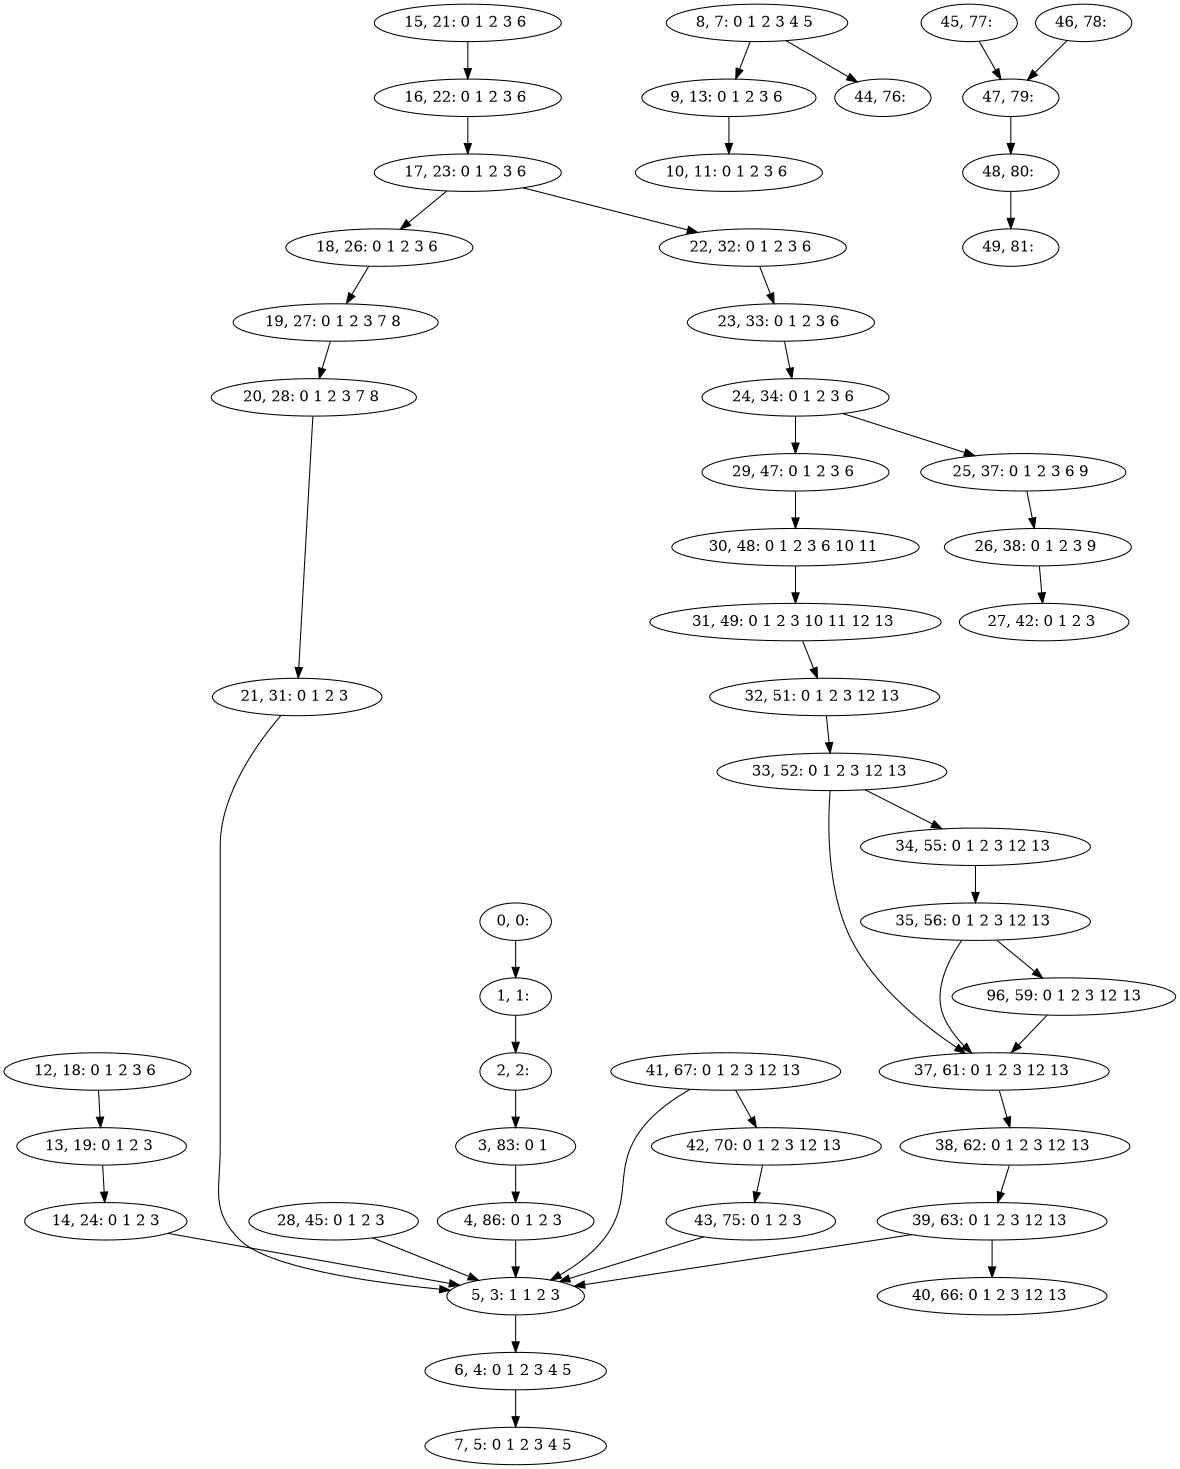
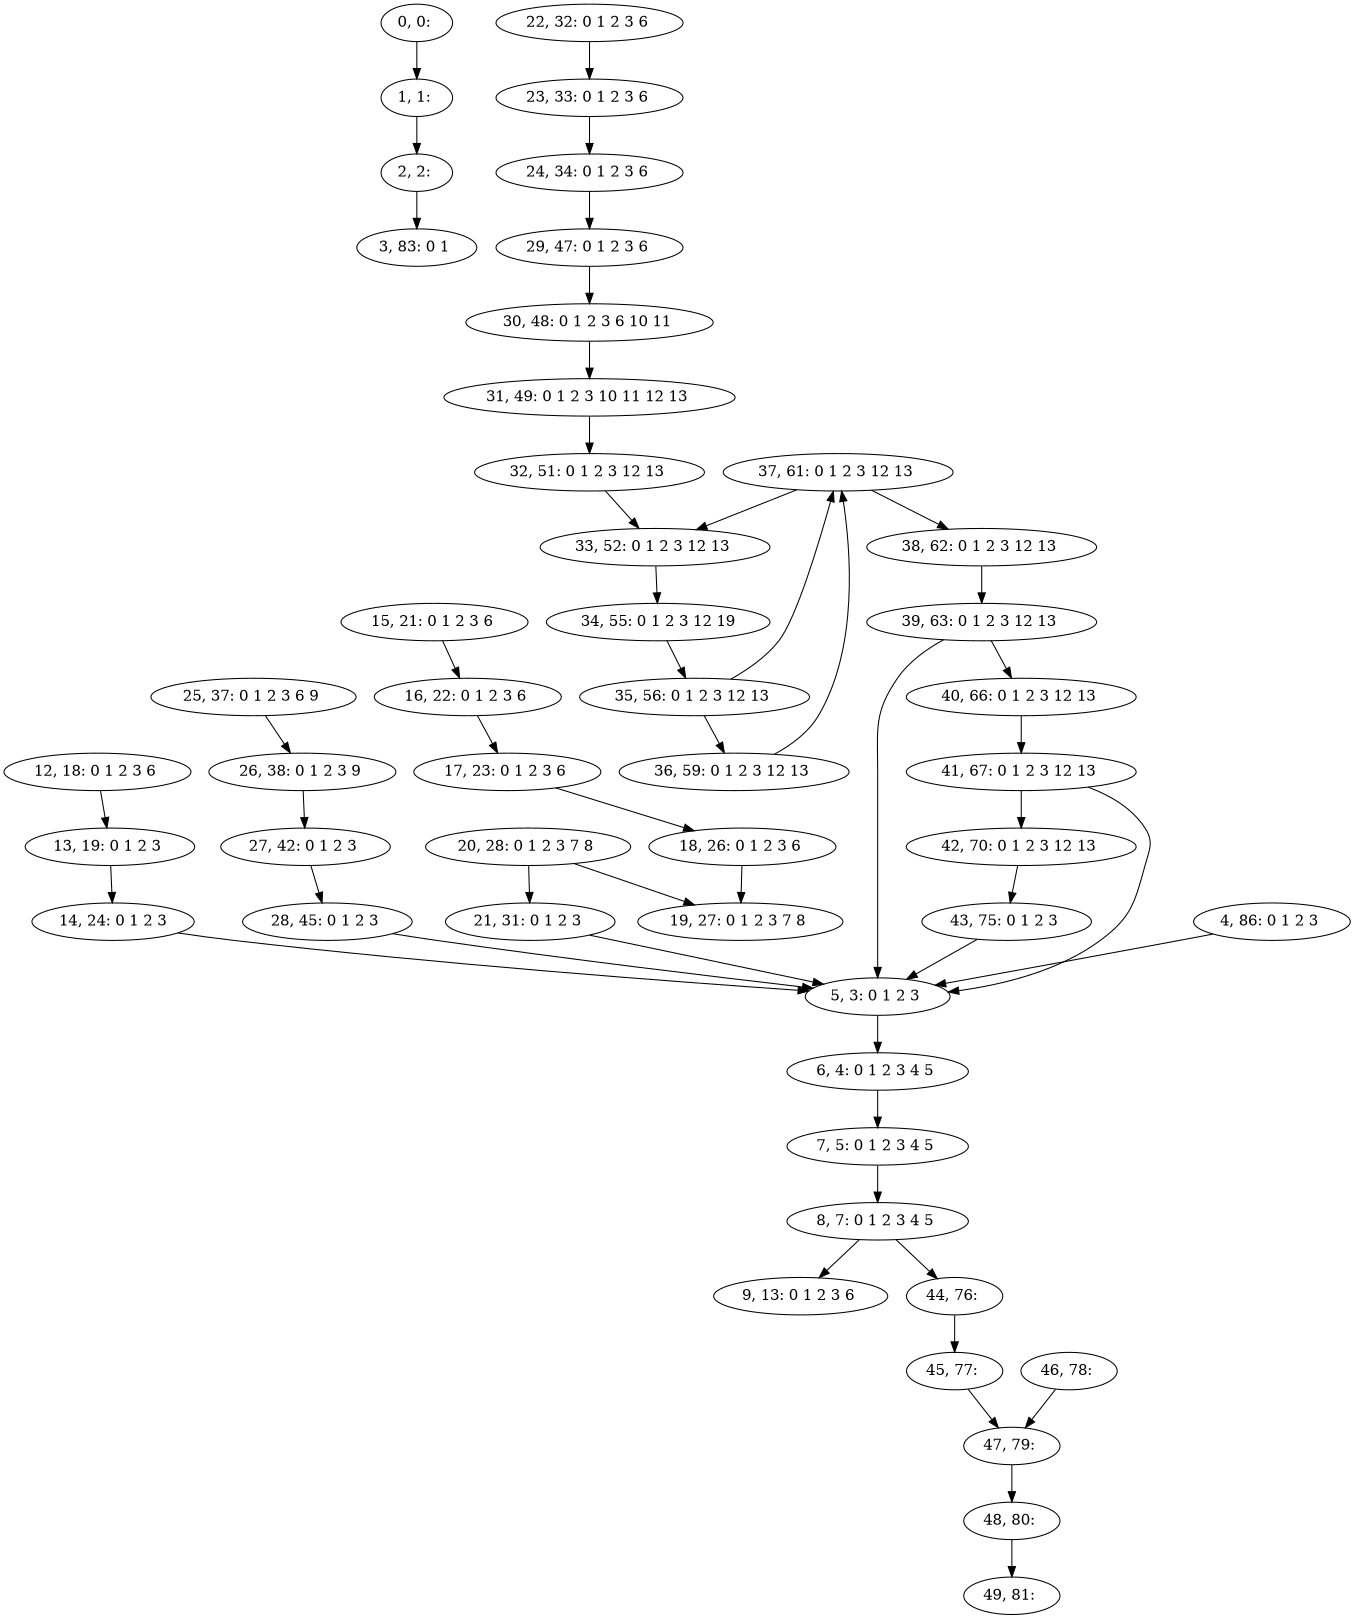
node "10, 11: 0 1 2 3 6": removed
edge "17, 23: 0 1 2 3 6" -> "22, 32: 0 1 2 3 6": removed
edge "19, 27: 0 1 2 3 7 8" -> "20, 28: 0 1 2 3 7 8": reversed
edge "24, 34: 0 1 2 3 6" -> "25, 37: 0 1 2 3 6 9": removed
edge "40, 66: 0 1 2 3 12 13" -> "41, 67: 0 1 2 3 12 13": added
node "34, 55: 0 1 2 3 12 13": label "34, 55: 0 1 2 3 12 13" -> "34, 55: 0 1 2 3 12 19"
edge "27, 42: 0 1 2 3" -> "28, 45: 0 1 2 3": added
edge "33, 52: 0 1 2 3 12 13" -> "37, 61: 0 1 2 3 12 13": reversed
node "96, 59: 0 1 2 3 12 13": label "96, 59: 0 1 2 3 12 13" -> "36, 59: 0 1 2 3 12 13"
edge "3, 83: 0 1" -> "4, 86: 0 1 2 3": removed
edge "7, 5: 0 1 2 3 4 5" -> "8, 7: 0 1 2 3 4 5": added
node "5, 3: 1 1 2 3": label "5, 3: 1 1 2 3" -> "5, 3: 0 1 2 3"
edge "44, 76:" -> "45, 77:": added
